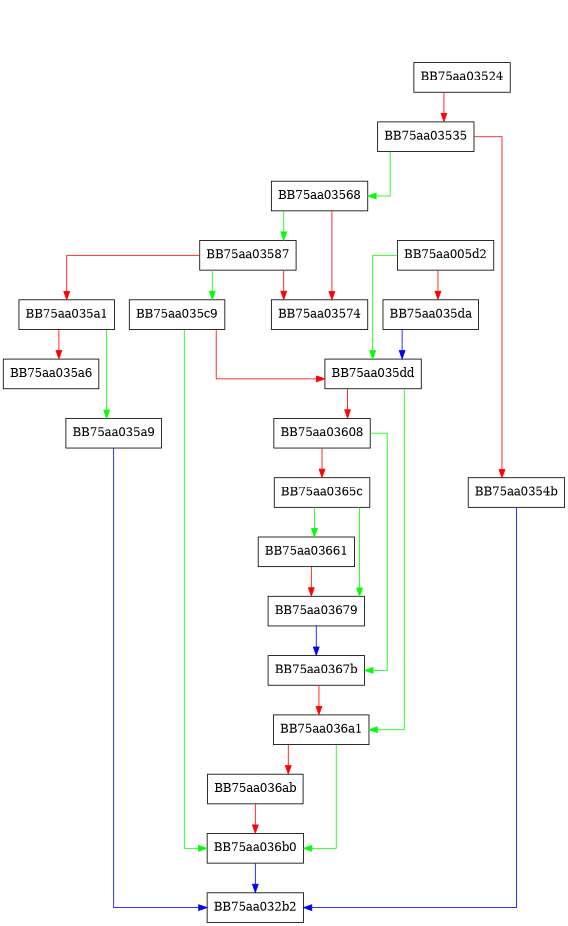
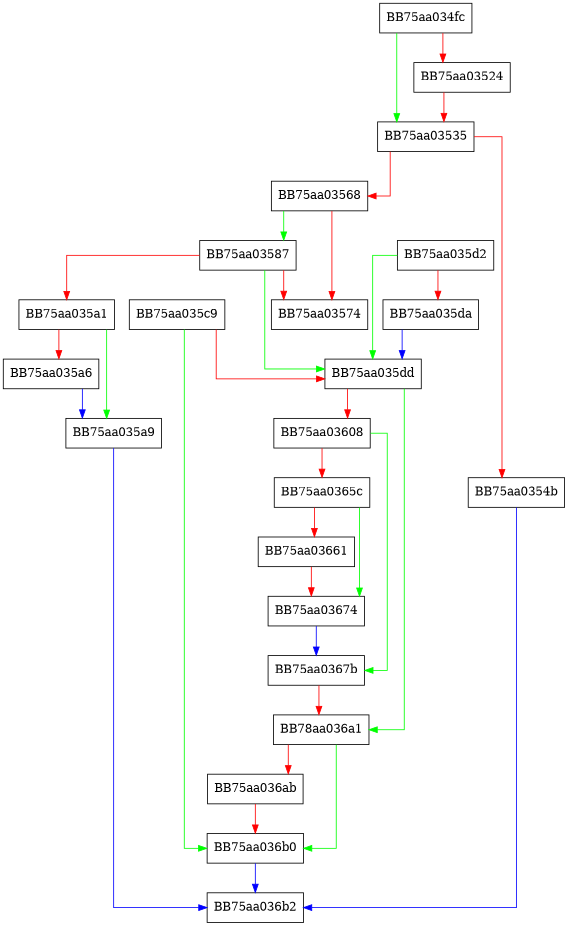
node "BB75aa034fc": added
edge "BB75aa03535" -> "BB75aa03568": color green -> red
node "BB75aa005d2": label "BB75aa005d2" -> "BB75aa035d2"
edge "BB75aa03587" -> "BB75aa035c9": now "BB75aa03587" -> "BB75aa035dd"
edge "BB75aa035a6" -> "BB75aa035a9": added
edge "BB75aa0365c" -> "BB75aa03661": color green -> red
node "BB75aa03679": label "BB75aa03679" -> "BB75aa03674"
node "BB75aa036a1": label "BB75aa036a1" -> "BB78aa036a1"
node "BB75aa032b2": label "BB75aa032b2" -> "BB75aa036b2"
